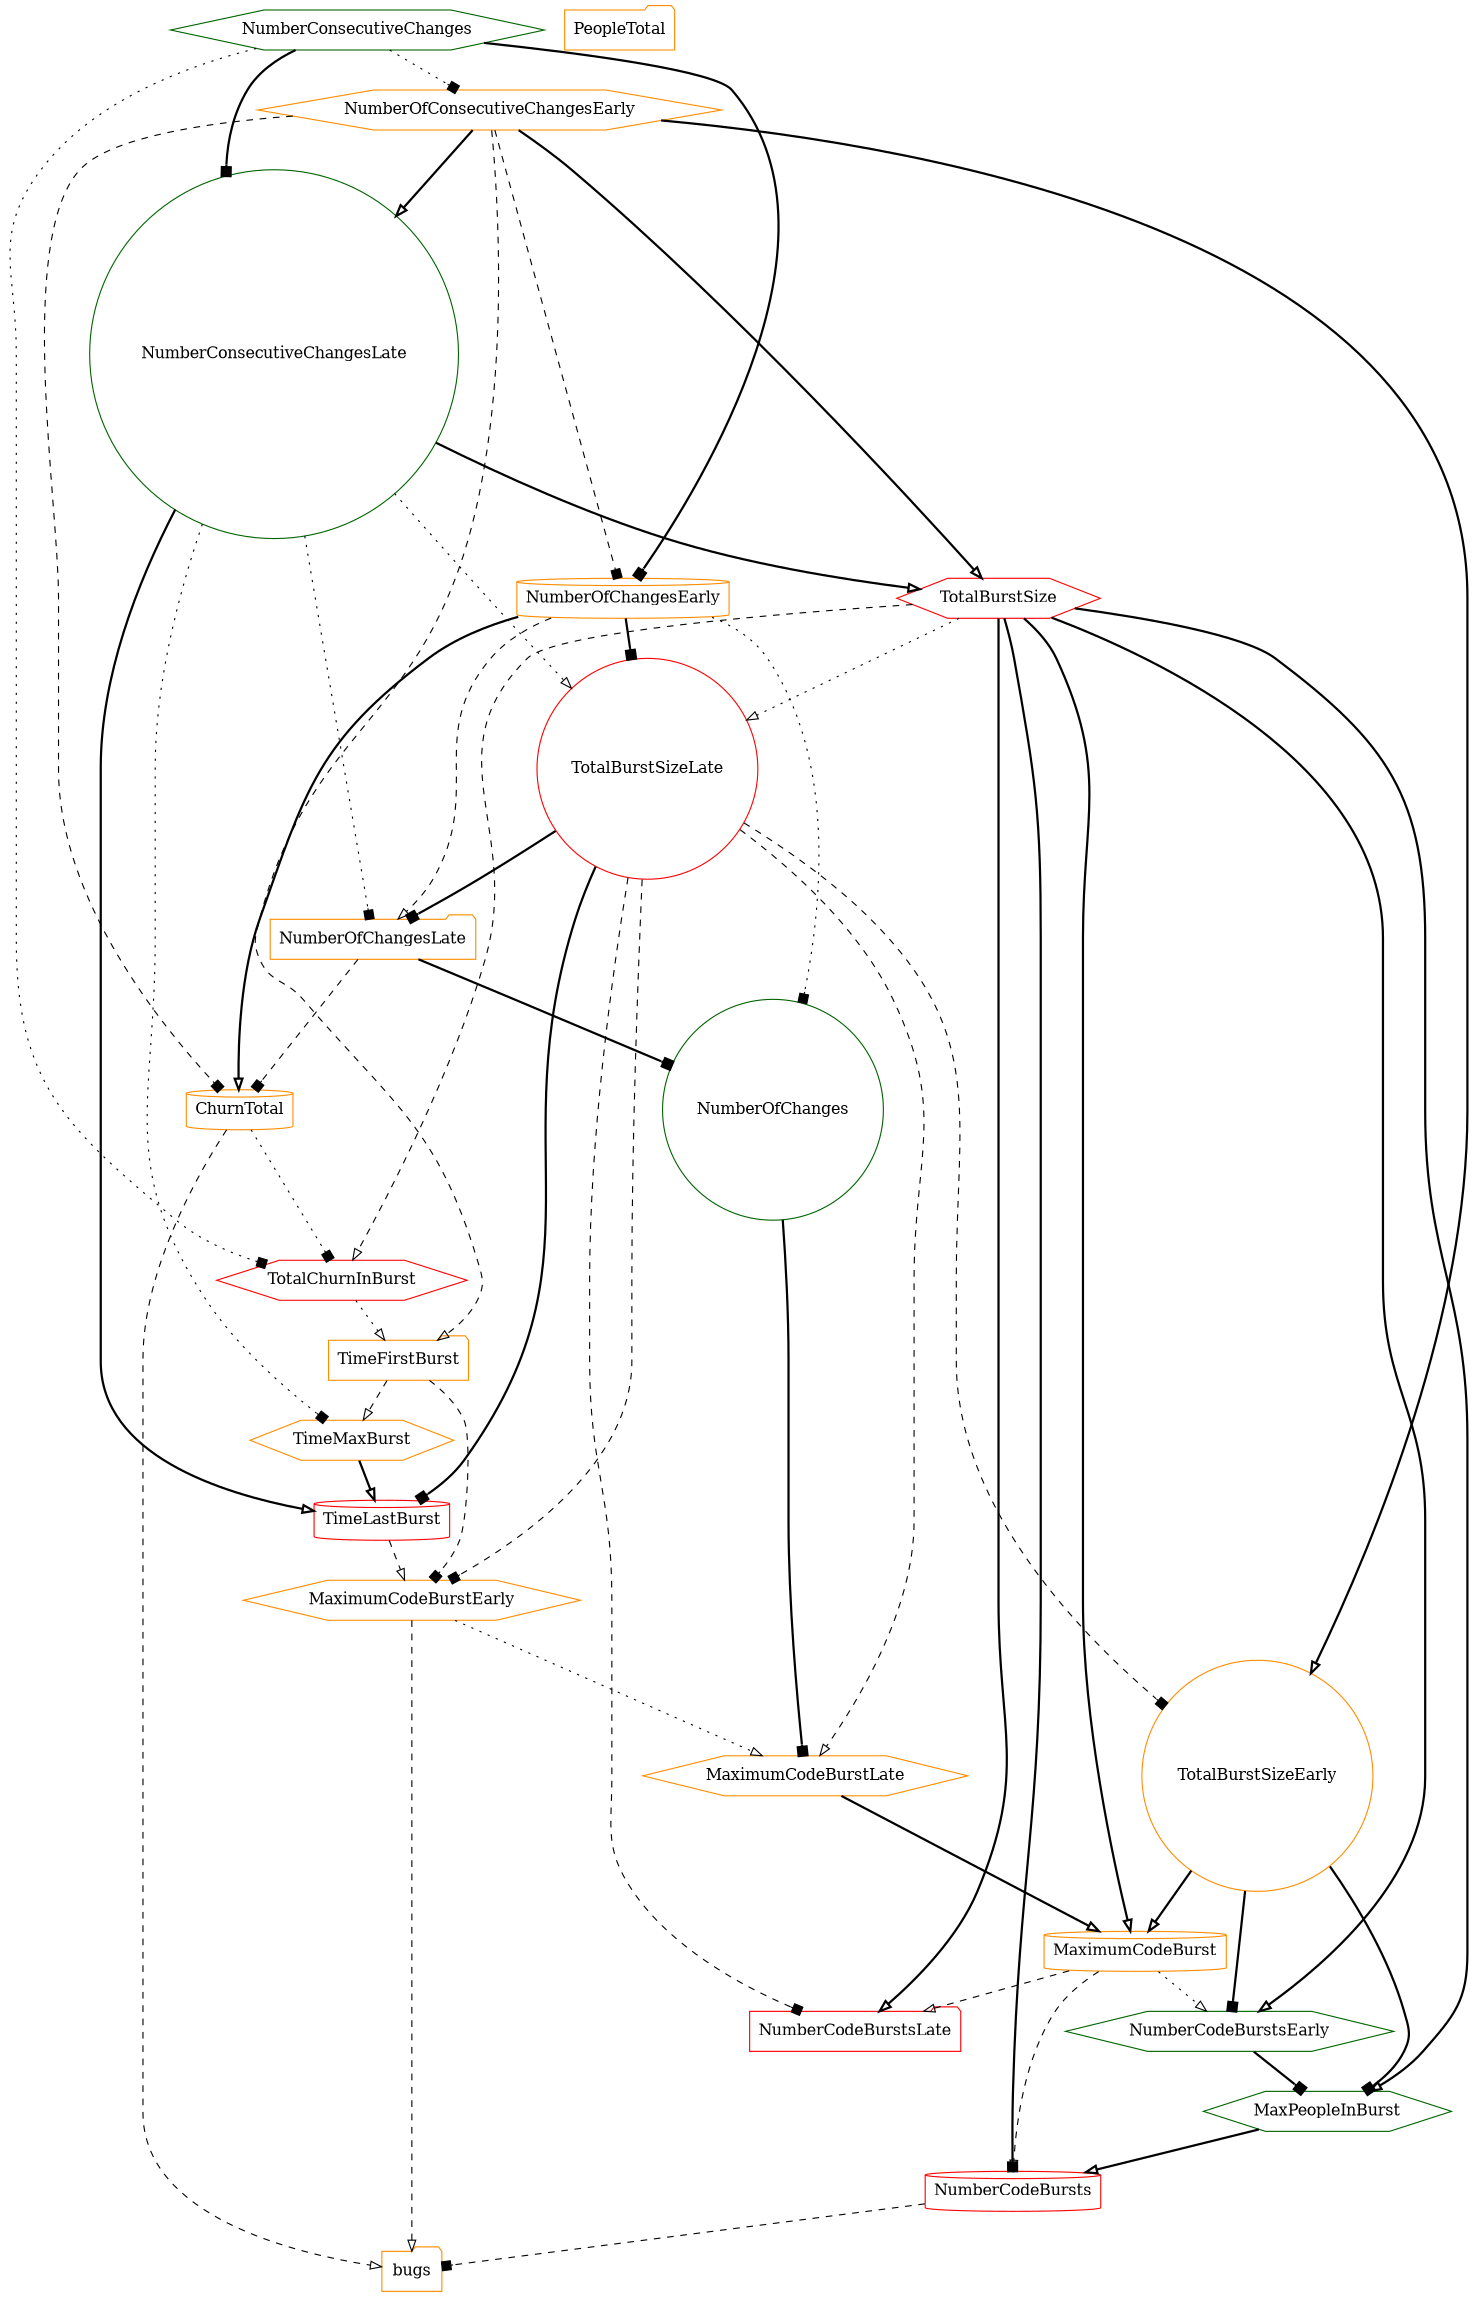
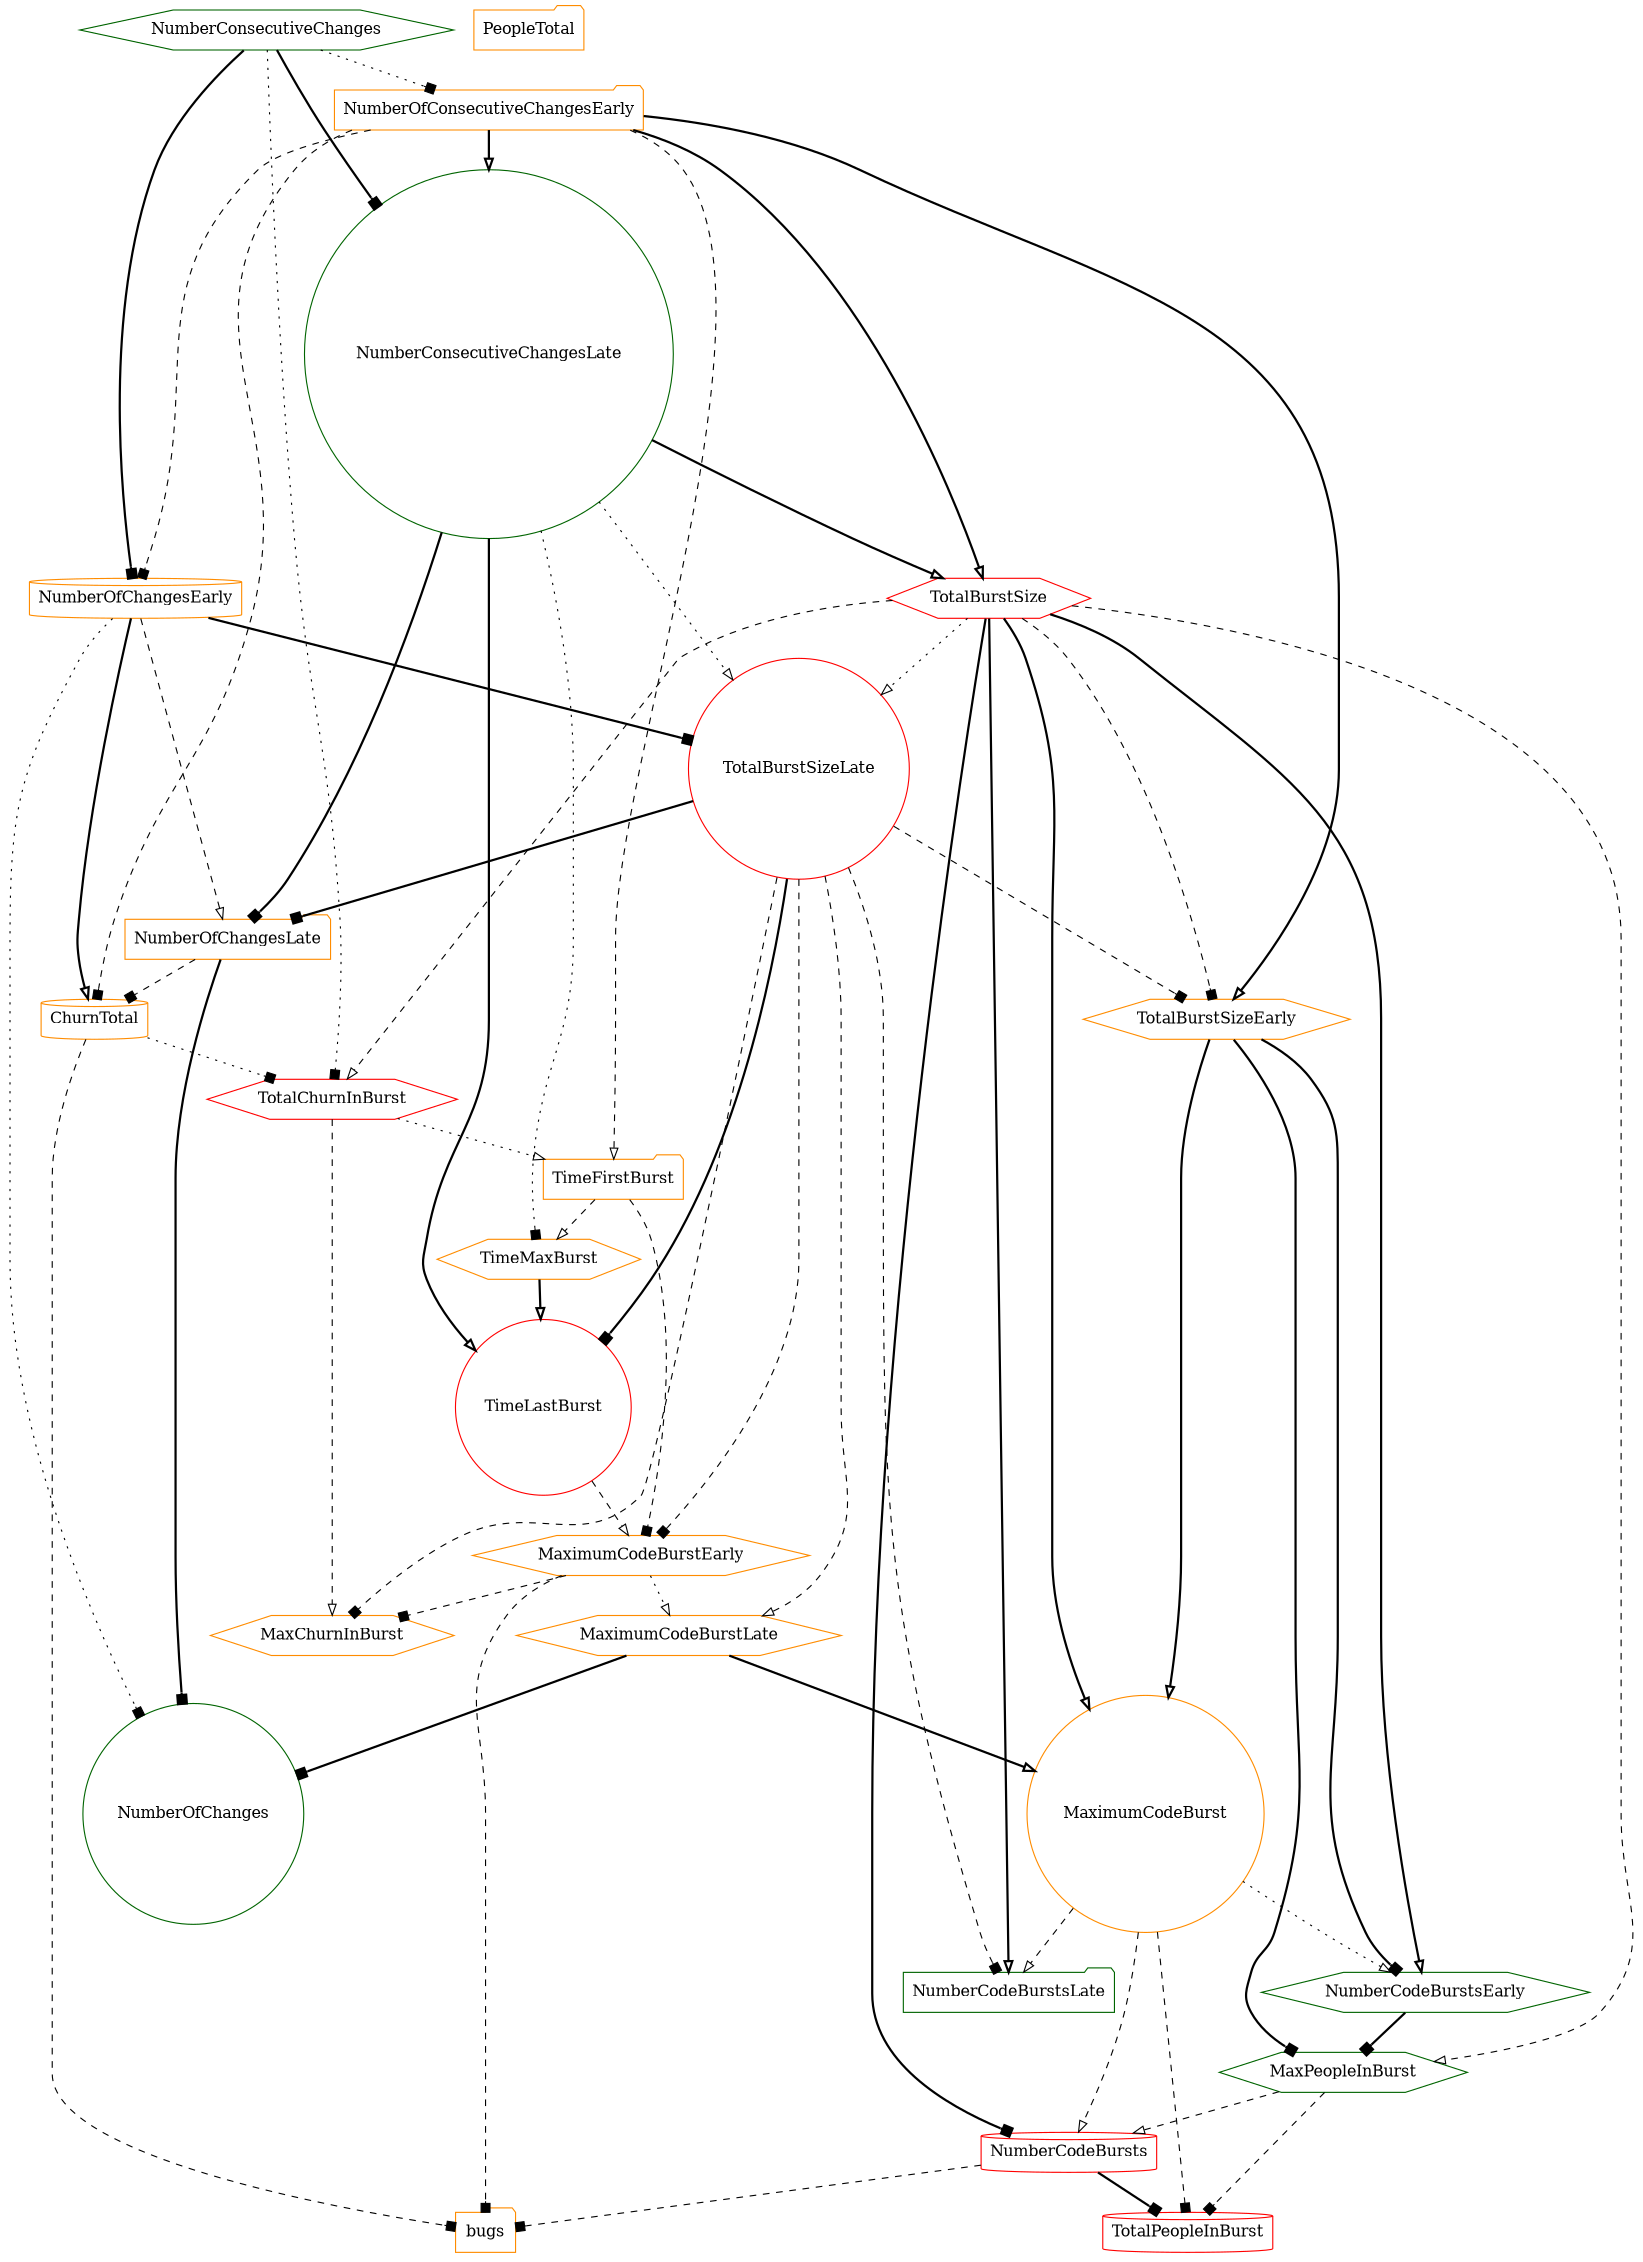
node "NumberOfConsecutiveChangesEarly": shape hexagon -> folder
edge "NumberConsecutiveChangesLate" -> "NumberOfChangesLate": style dotted -> bold
edge "TotalBurstSize" -> "TotalBurstSizeEarly": added
edge "TotalBurstSize" -> "MaxPeopleInBurst": style bold -> dashed
edge "NumberOfChanges" -> "MaximumCodeBurstLate": reversed
node "TimeLastBurst": shape cylinder -> circle
node "MaxChurnInBurst": added
edge "ChurnTotal" -> "bugs": arrowhead onormal -> box
node "TotalBurstSizeEarly": shape circle -> hexagon
edge "MaximumCodeBurstEarly" -> "bugs": arrowhead onormal -> box
node "MaximumCodeBurst": shape cylinder -> circle
node "NumberCodeBurstsLate": color red -> darkgreen
edge "MaxPeopleInBurst" -> "NumberCodeBursts": style bold -> dashed
node "TotalPeopleInBurst": added
